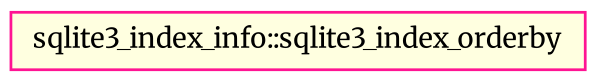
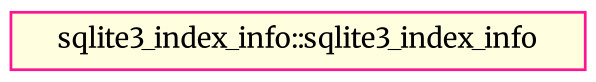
node "sqlite3_index_info::sqlite3_index_orderby": label "sqlite3_index_info::sqlite3_index_orderby" -> "sqlite3_index_info::sqlite3_index_info"
